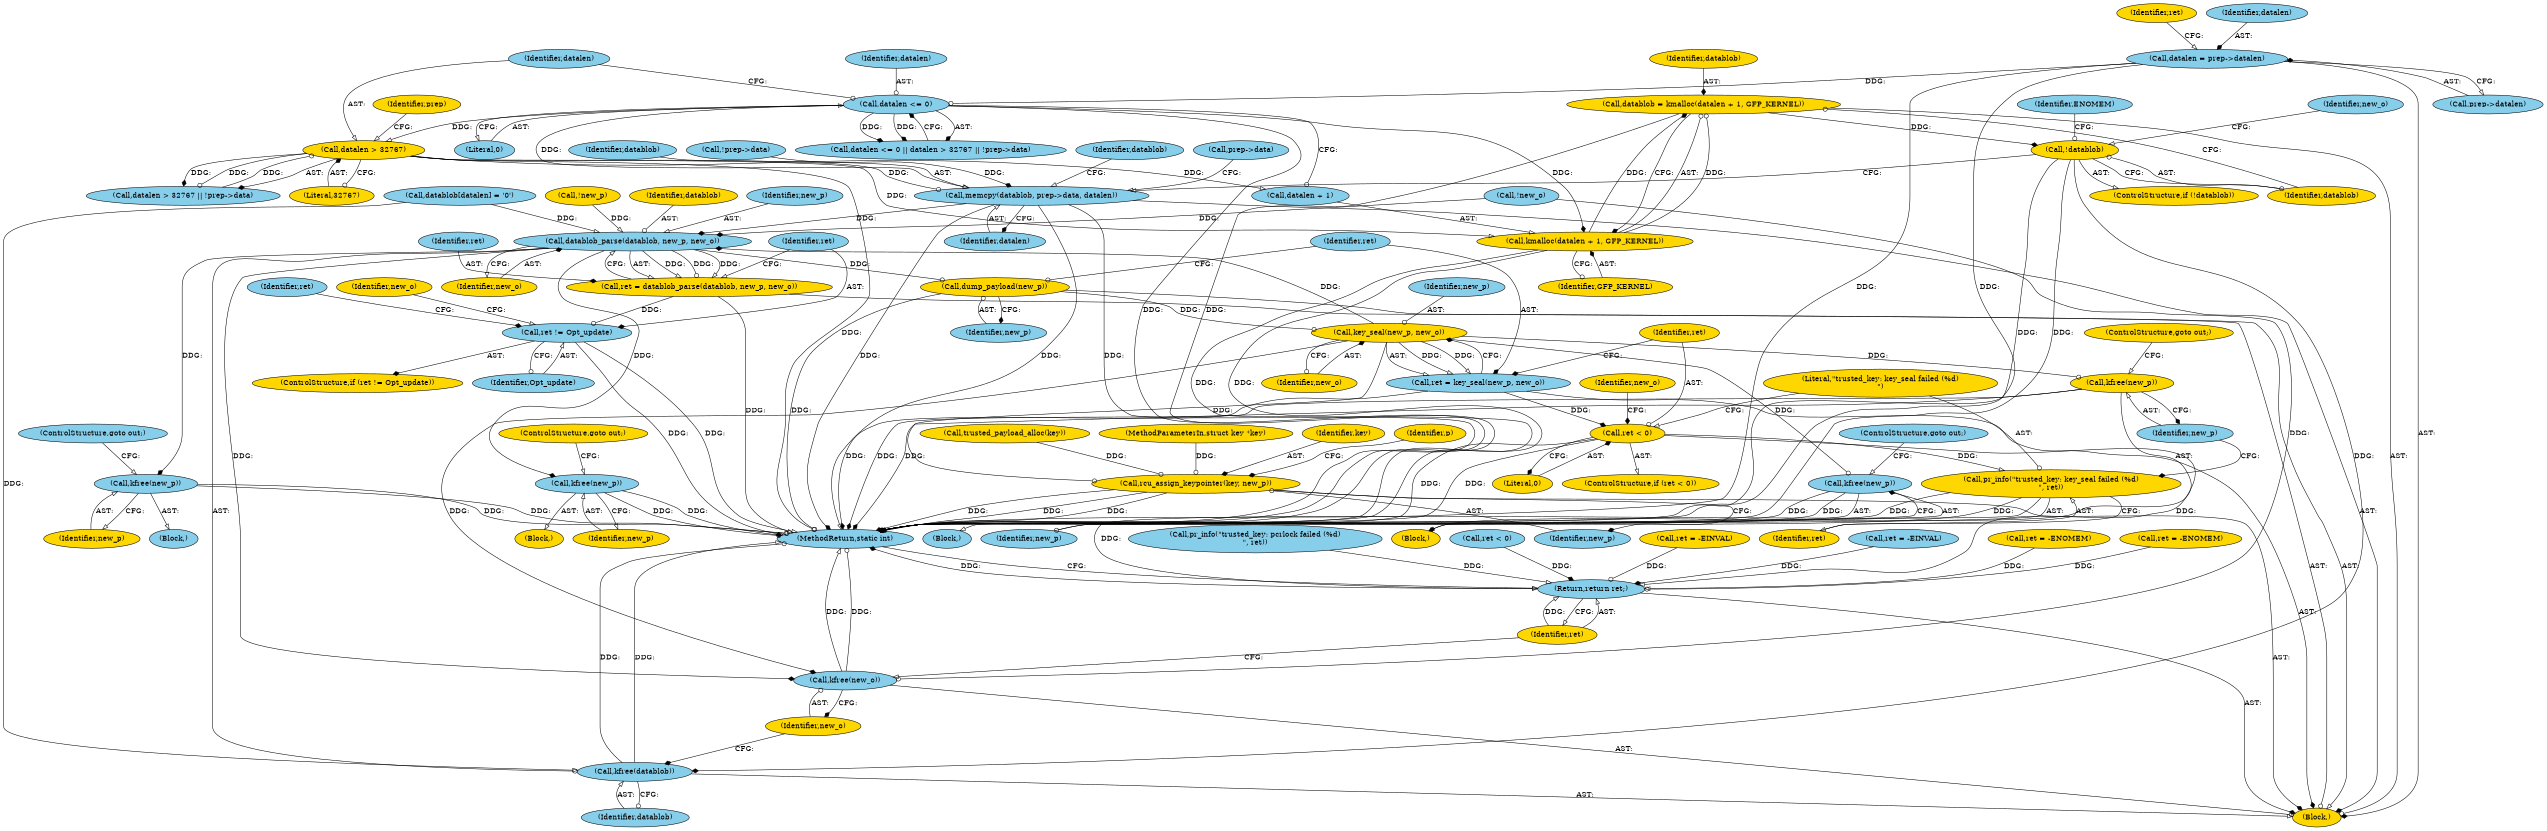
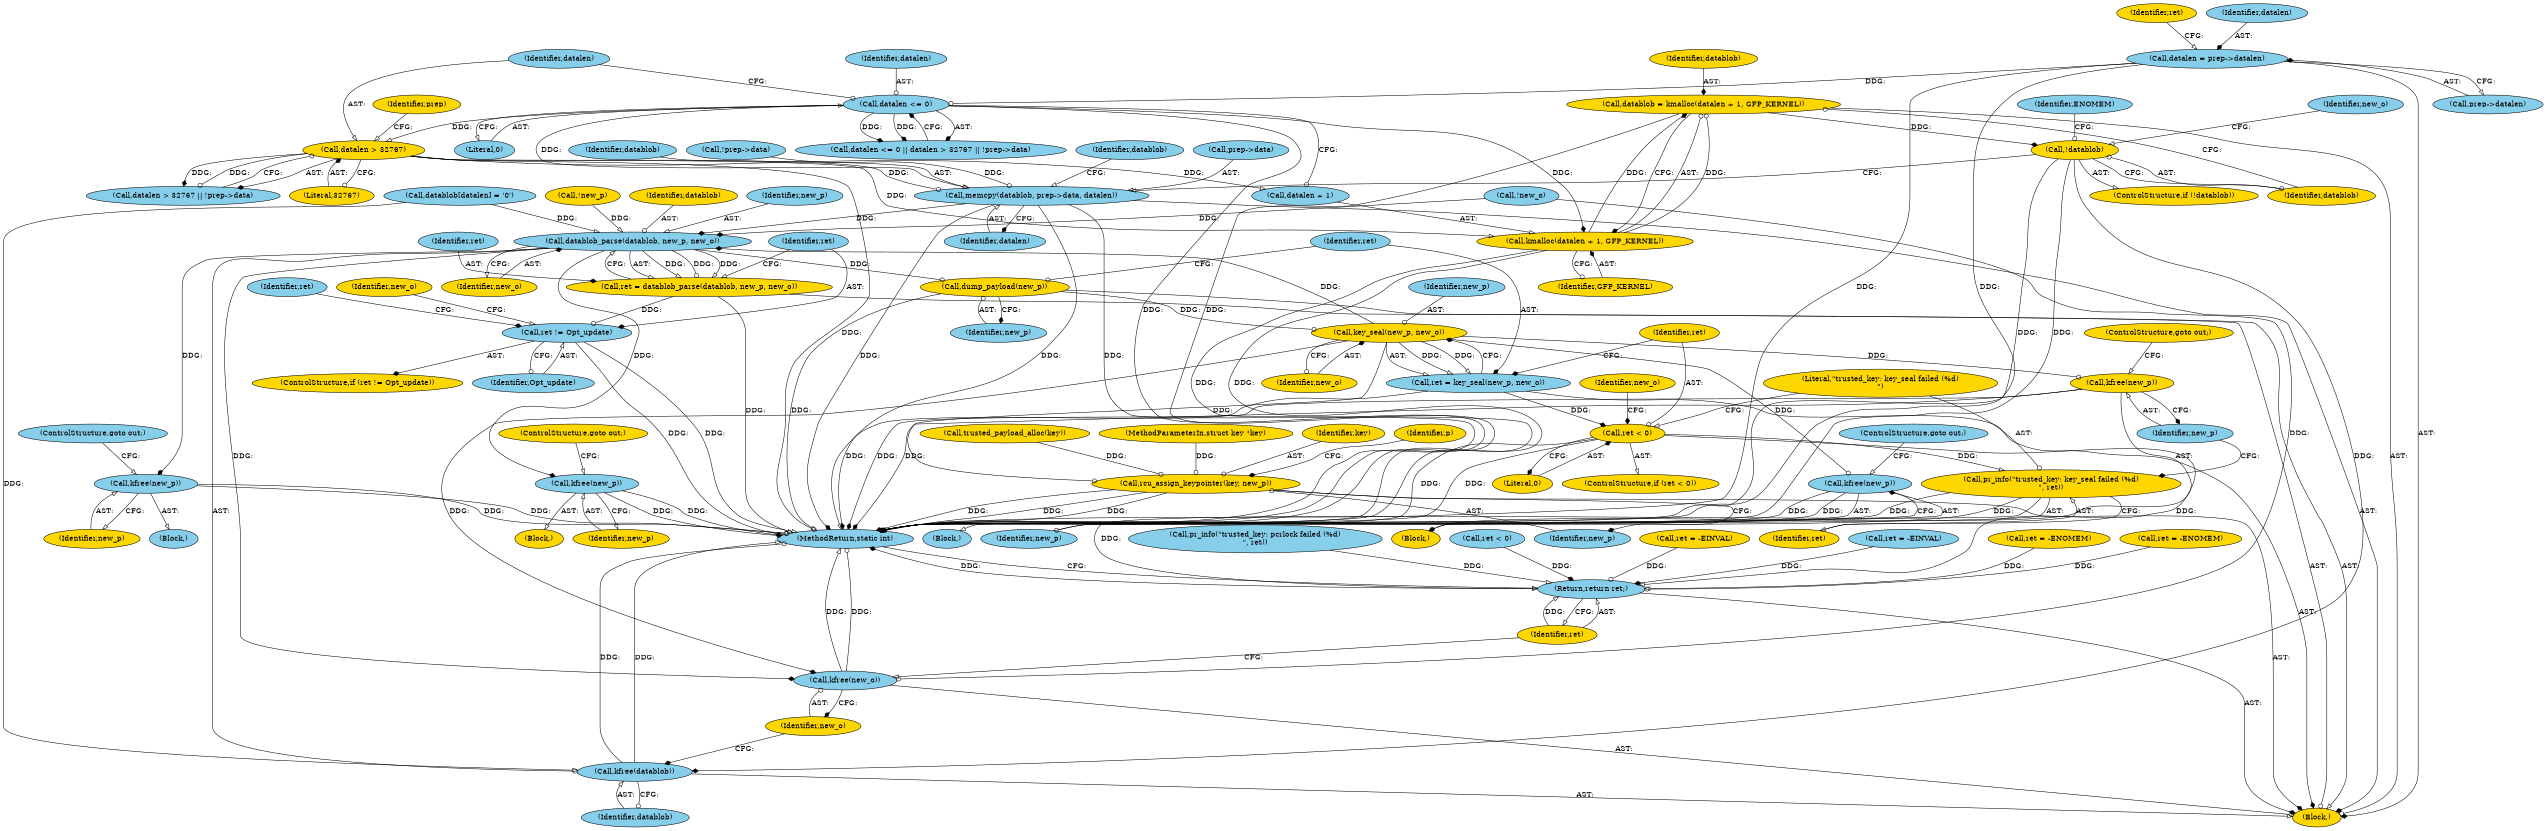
edge "(Call,!prep->data)" -> "(Call,memcpy(datablob, prep->data, datalen))": arrowhead diamond -> odot
edge "(Call,datalen > 32767 || !prep->data)" -> "(Call,datalen > 32767)": label "DDG: " -> "CFG: "
edge "(Call,prep->data)" -> "(Call,memcpy(datablob, prep->data, datalen))": label "CFG: " -> "AST: "
edge "(Call,dump_payload(new_p))" -> "(MethodReturn,static int)": arrowhead odot -> onormal
edge "(Identifier,key)" -> "(Call,rcu_assign_keypointer(key, new_p))": arrowhead diamond -> odot
